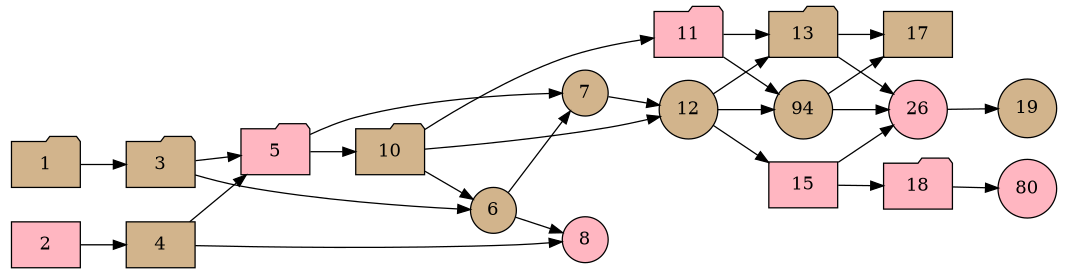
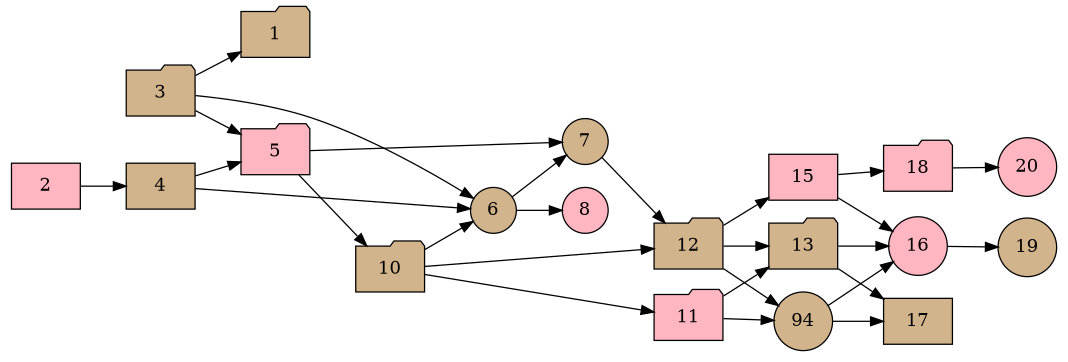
node "12": shape circle -> folder
node "26": label "26" -> "16"
edge "1" -> "3": reversed
node "80": label "80" -> "20"
edge "4" -> "8": now "4" -> "6"
